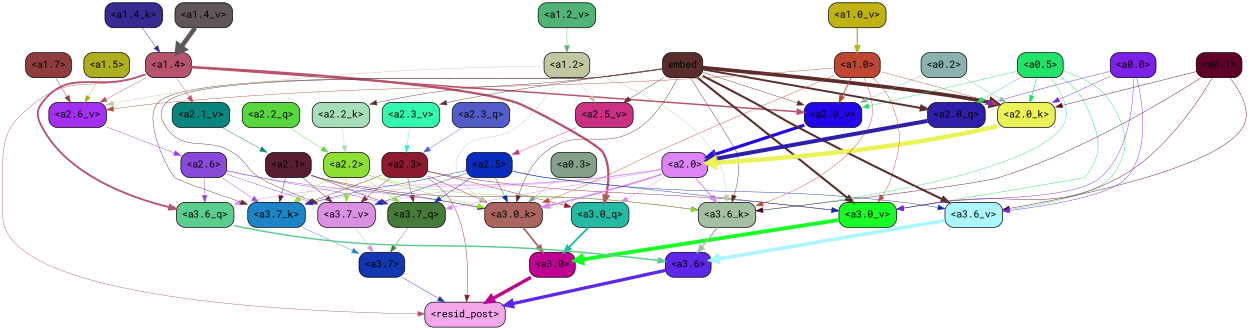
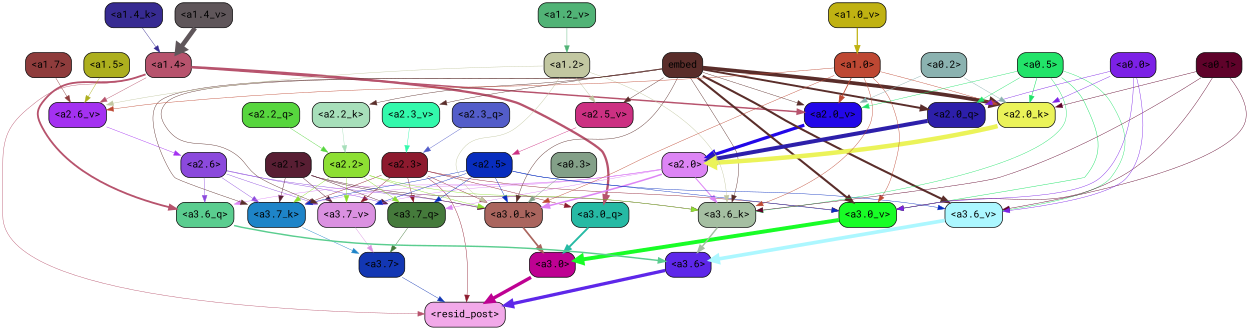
node "<a2.1_v>": removed
edge "<a2.0>" -> "<a3.0_q>": removed
